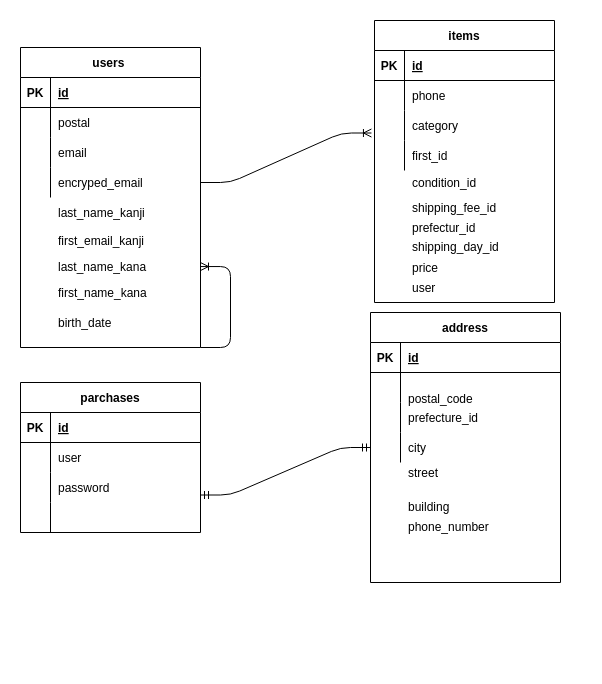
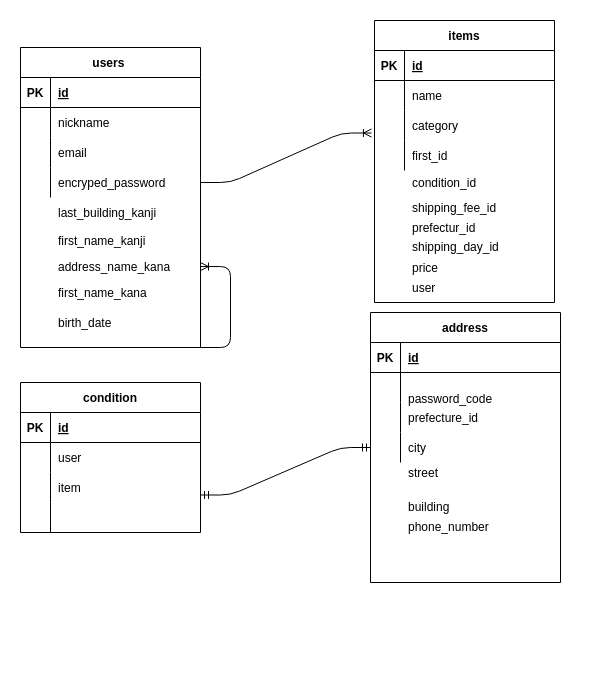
node "phone": label "phone" -> "name"
node "postal": label "postal" -> "nickname"
node "encryped_email": label "encryped_email" -> "encryped_password"
node "last_name_kanji": label "last_name_kanji" -> "last_building_kanji"
node "first_email_kanji": label "first_email_kanji" -> "first_name_kanji"
node "last_name_kana": label "last_name_kana" -> "address_name_kana"
node "parchases": label "parchases" -> "condition"
node "postal_code": label "postal_code" -> "password_code"
node "password": label "password" -> "item"
